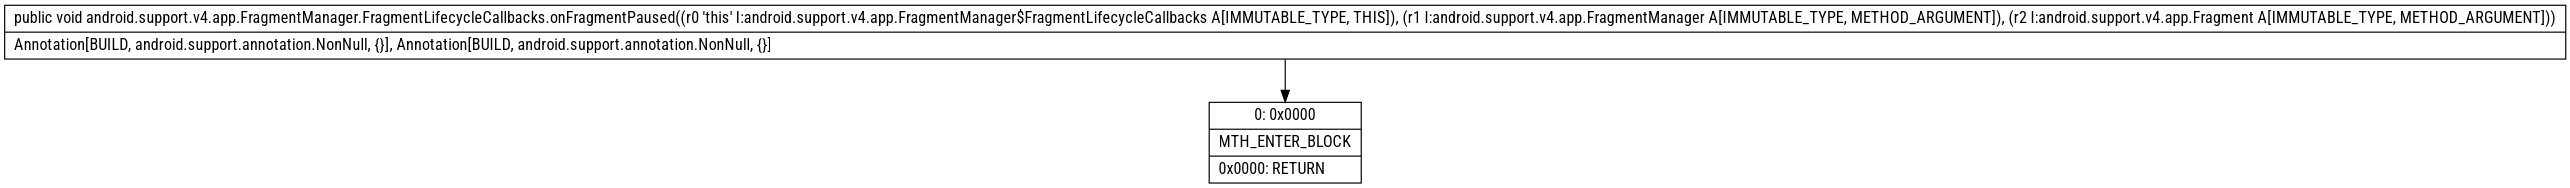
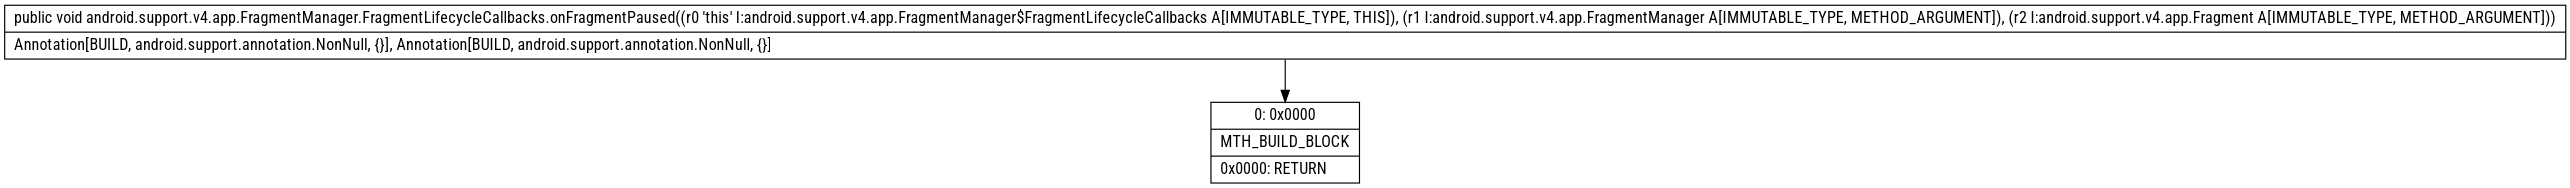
node "0: 0x0000": text "MTH_ENTER_BLOCK" -> "MTH_BUILD_BLOCK"
